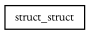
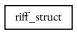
node "struct_struct": label "struct_struct" -> "riff_struct"
